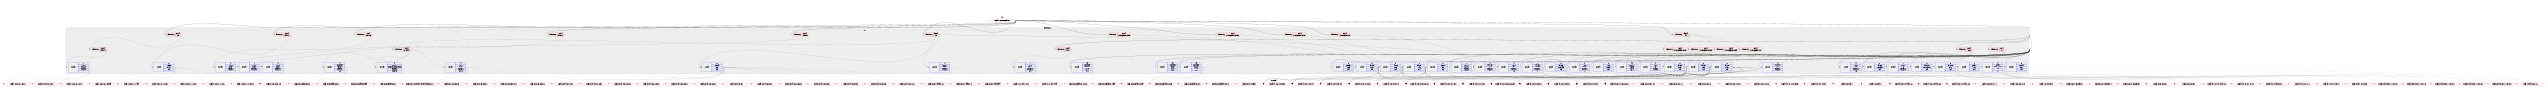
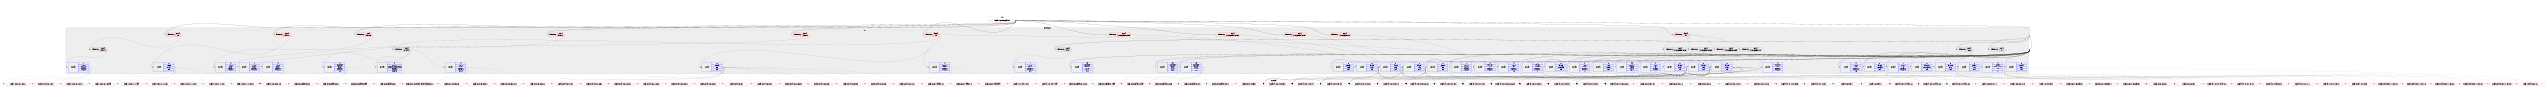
node "portage://sys-libs/libselinux-9999": label "portage://sys-libs/libselinux-9999" -> "portage://keys-libs/libselinux-9999"
